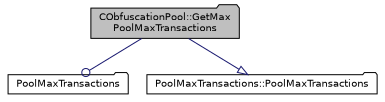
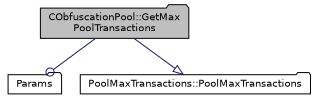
node "CObfuscationPool::GetMax PoolMaxTransactions": label "CObfuscationPool::GetMax PoolMaxTransactions" -> "CObfuscationPool::GetMax PoolTransactions"
node "PoolMaxTransactions": label "PoolMaxTransactions" -> "Params"
